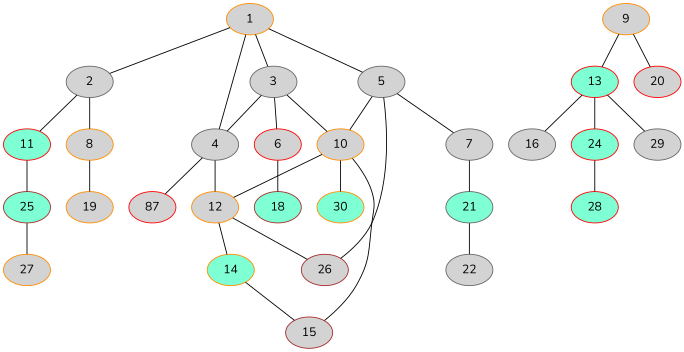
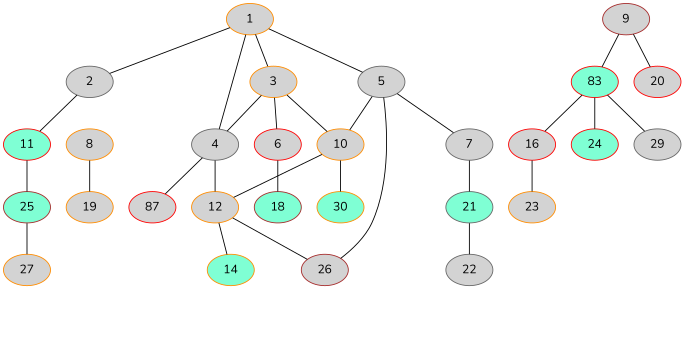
node "9": color darkorange -> brown
node "3": color gray40 -> darkorange
node "13": label "13" -> "83"
edge "2" -- "8": removed
node "16": color gray40 -> red
node "23": added
node "28": removed
node "15": removed
